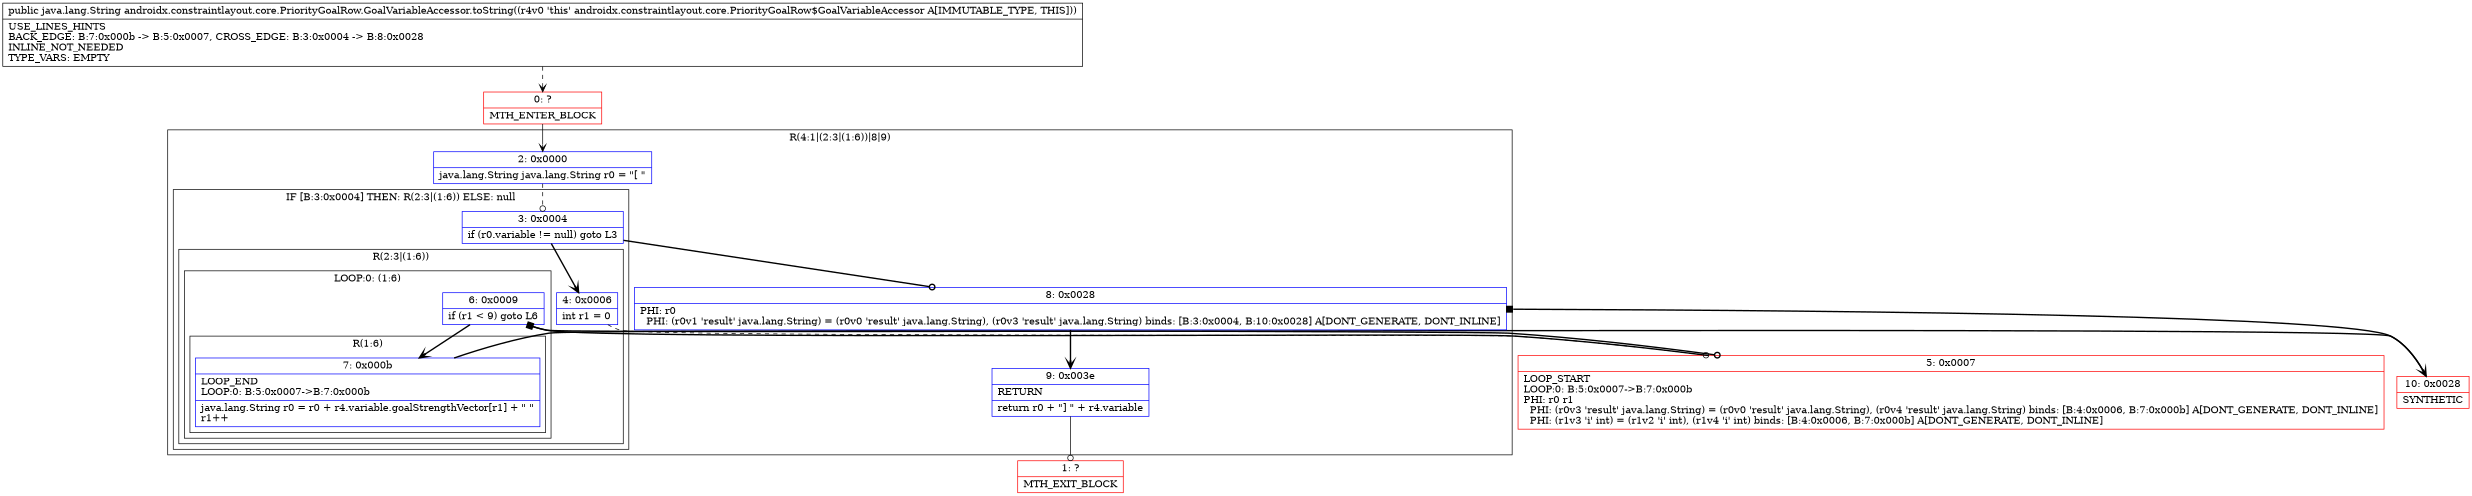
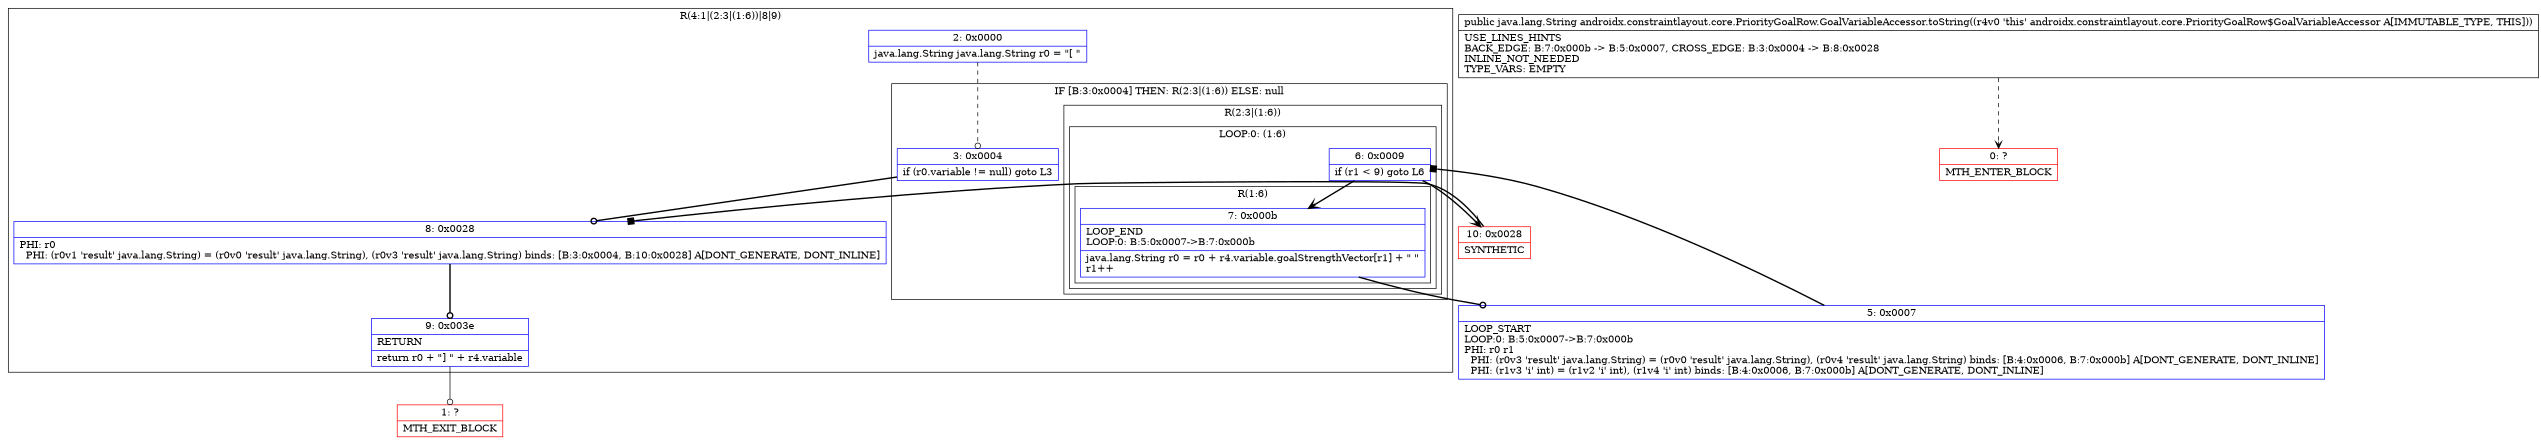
edge "0: ?" -> "2: 0x0000": removed
node "4: 0x0006": removed
edge "8: 0x0028" -> "9: 0x003e": arrowhead vee -> odot
node "5: 0x0007": color red -> blue
